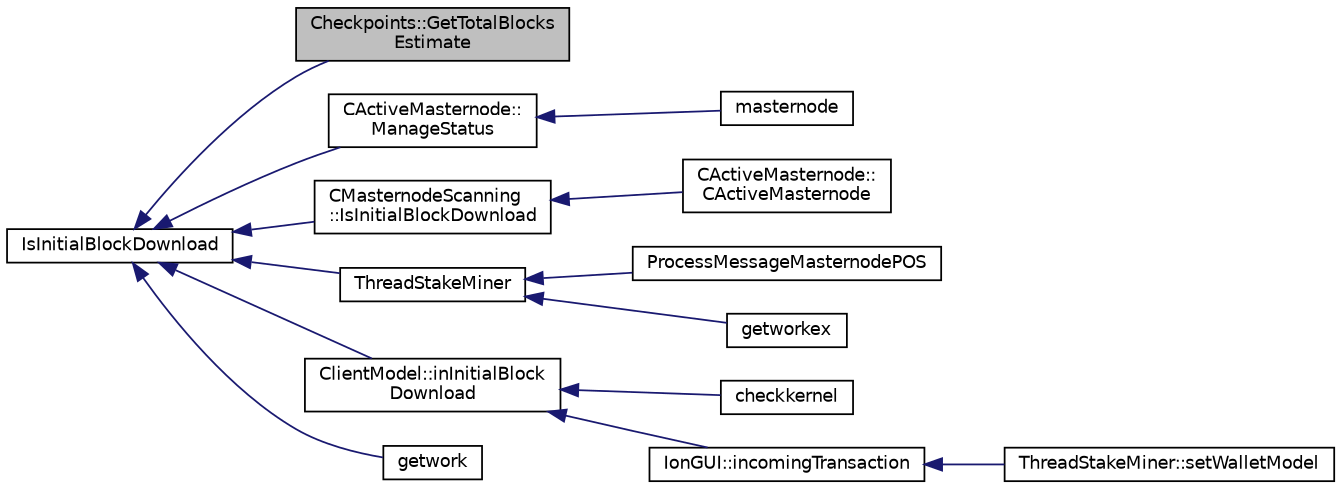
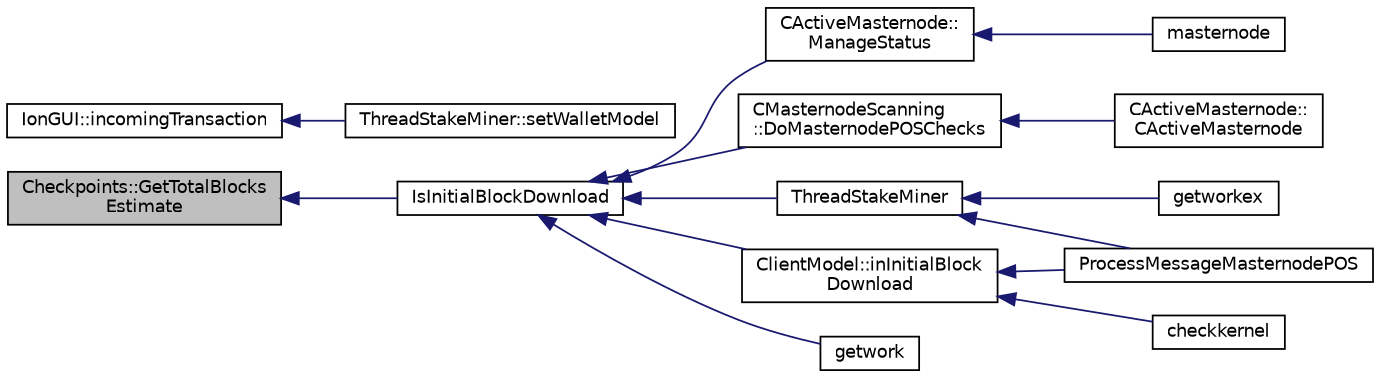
edge "Checkpoints::GetTotalBlocks Estimate" -> "IsInitialBlockDownload": reversed
node "CMasternodeScanning ::IsInitialBlockDownload": label "CMasternodeScanning ::IsInitialBlockDownload" -> "CMasternodeScanning ::DoMasternodePOSChecks"
edge "IonGUI::incomingTransaction" -> "ClientModel::inInitialBlock Download": now "ProcessMessageMasternodePOS" -> "ClientModel::inInitialBlock Download"
